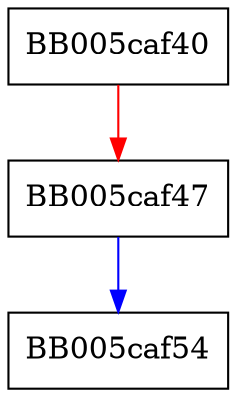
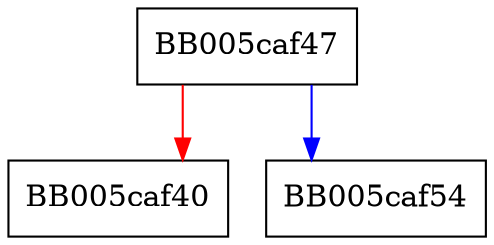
edge "BB005caf40" -> "BB005caf47": reversed
